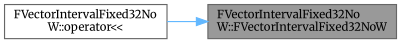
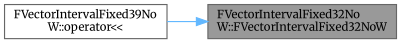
node "FVectorIntervalFixed32No W::operator<<": label "FVectorIntervalFixed32No W::operator<<" -> "FVectorIntervalFixed39No W::operator<<"
